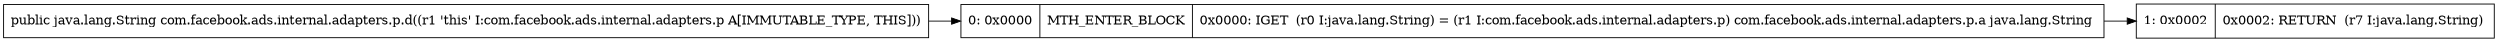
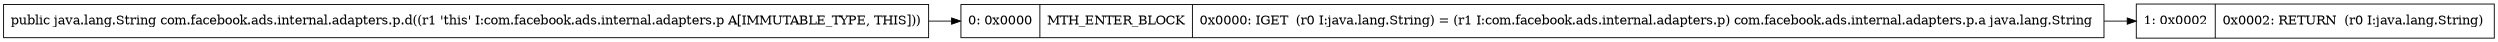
node "1: 0x0002": text "0x0002: RETURN  (r7 I:java.lang.String)" -> "0x0002: RETURN  (r0 I:java.lang.String)"
